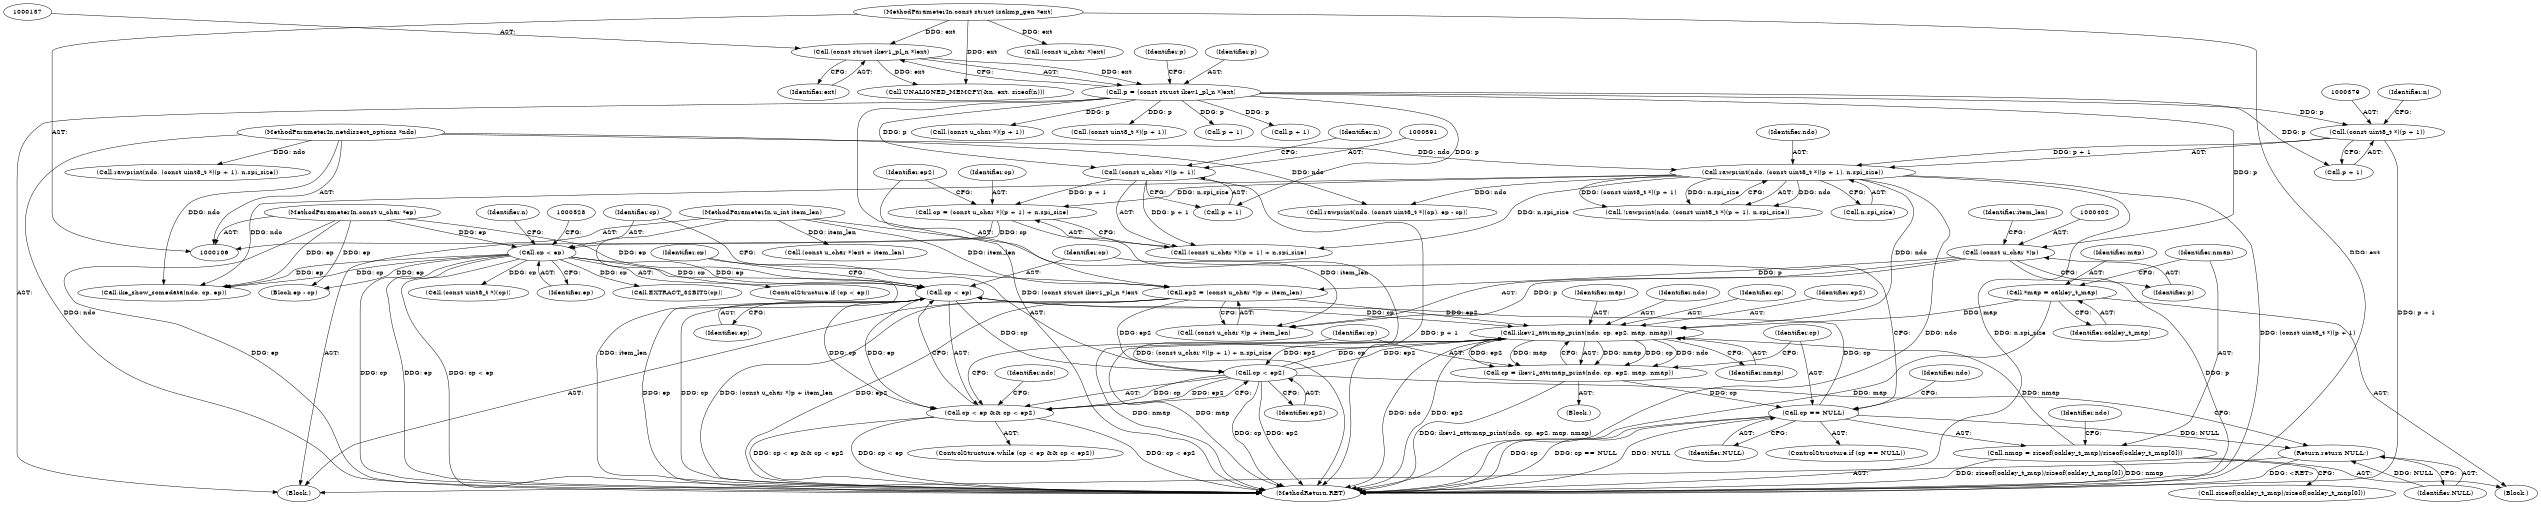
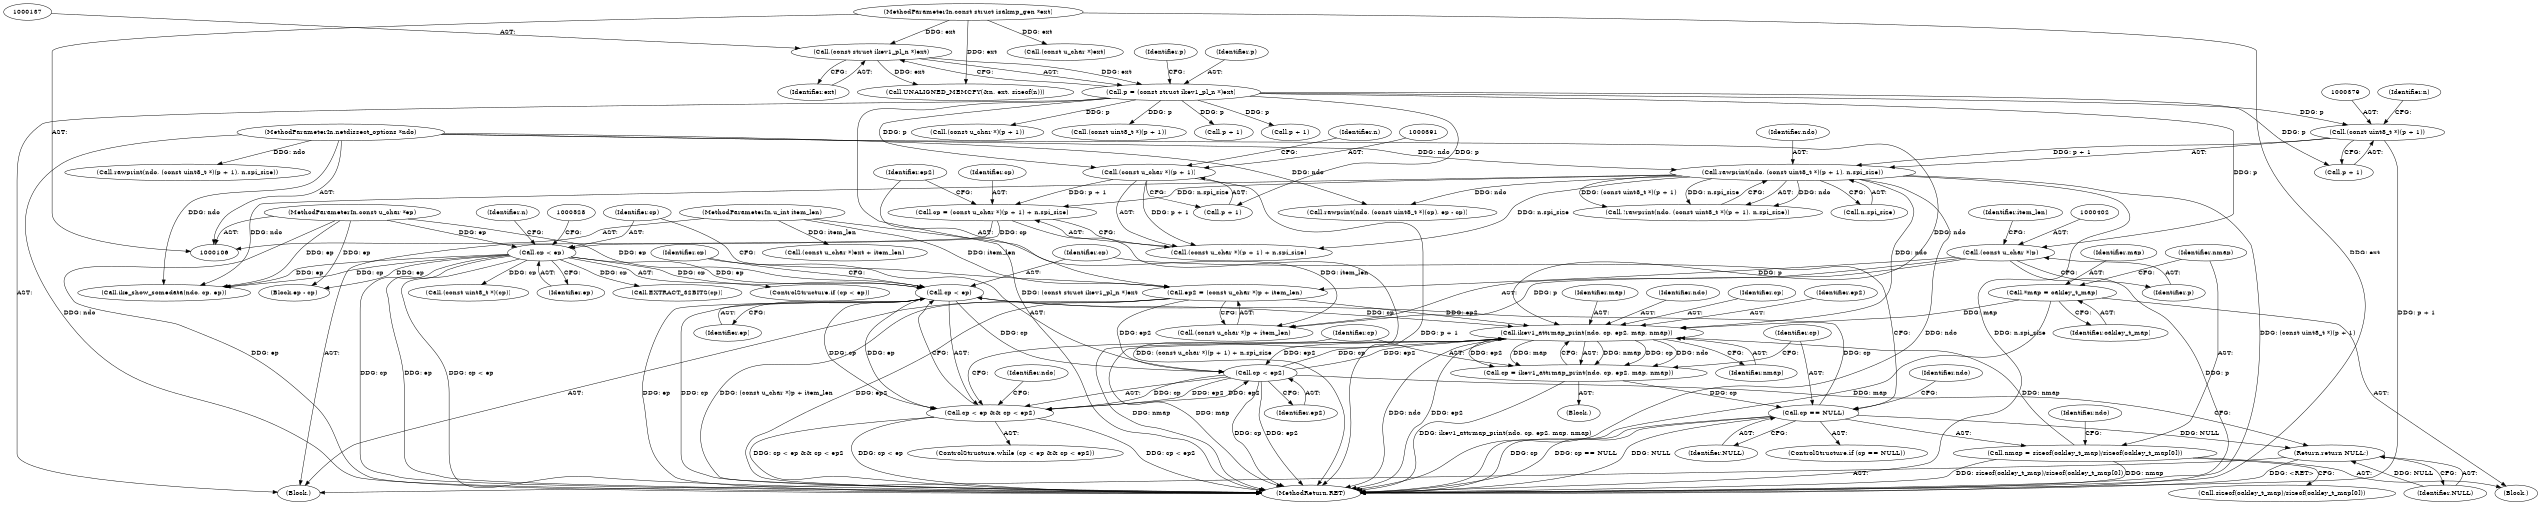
edge "(MethodParameterIn,netdissect_options *ndo)" -> "(Call,ikev1_attrmap_print(ndo, cp, ep2, map, nmap))": added, label "DDG: ndo"
edge "(MethodParameterIn,u_int item_len)" -> "(MethodReturn,RET)": removed, label "DDG: item_len"
edge "(Call,cp < ep && cp < ep2)" -> "(Call,cp < ep2)": label "CFG: " -> "DDG: ep2"
